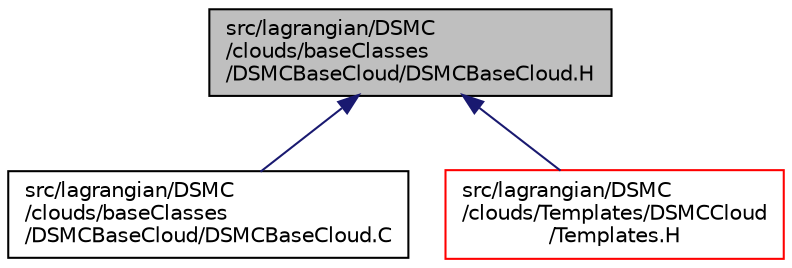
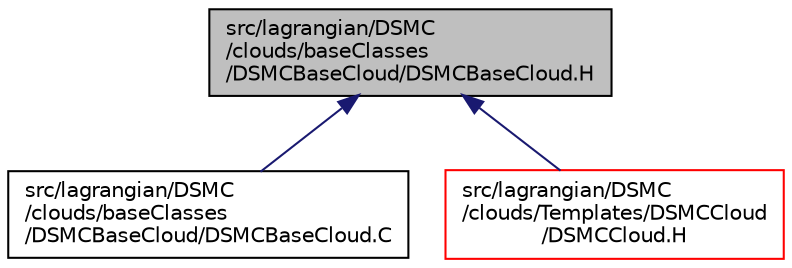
node "src/lagrangian/DSMC /clouds/Templates/DSMCCloud /Templates.H": label "src/lagrangian/DSMC /clouds/Templates/DSMCCloud /Templates.H" -> "src/lagrangian/DSMC /clouds/Templates/DSMCCloud /DSMCCloud.H"
